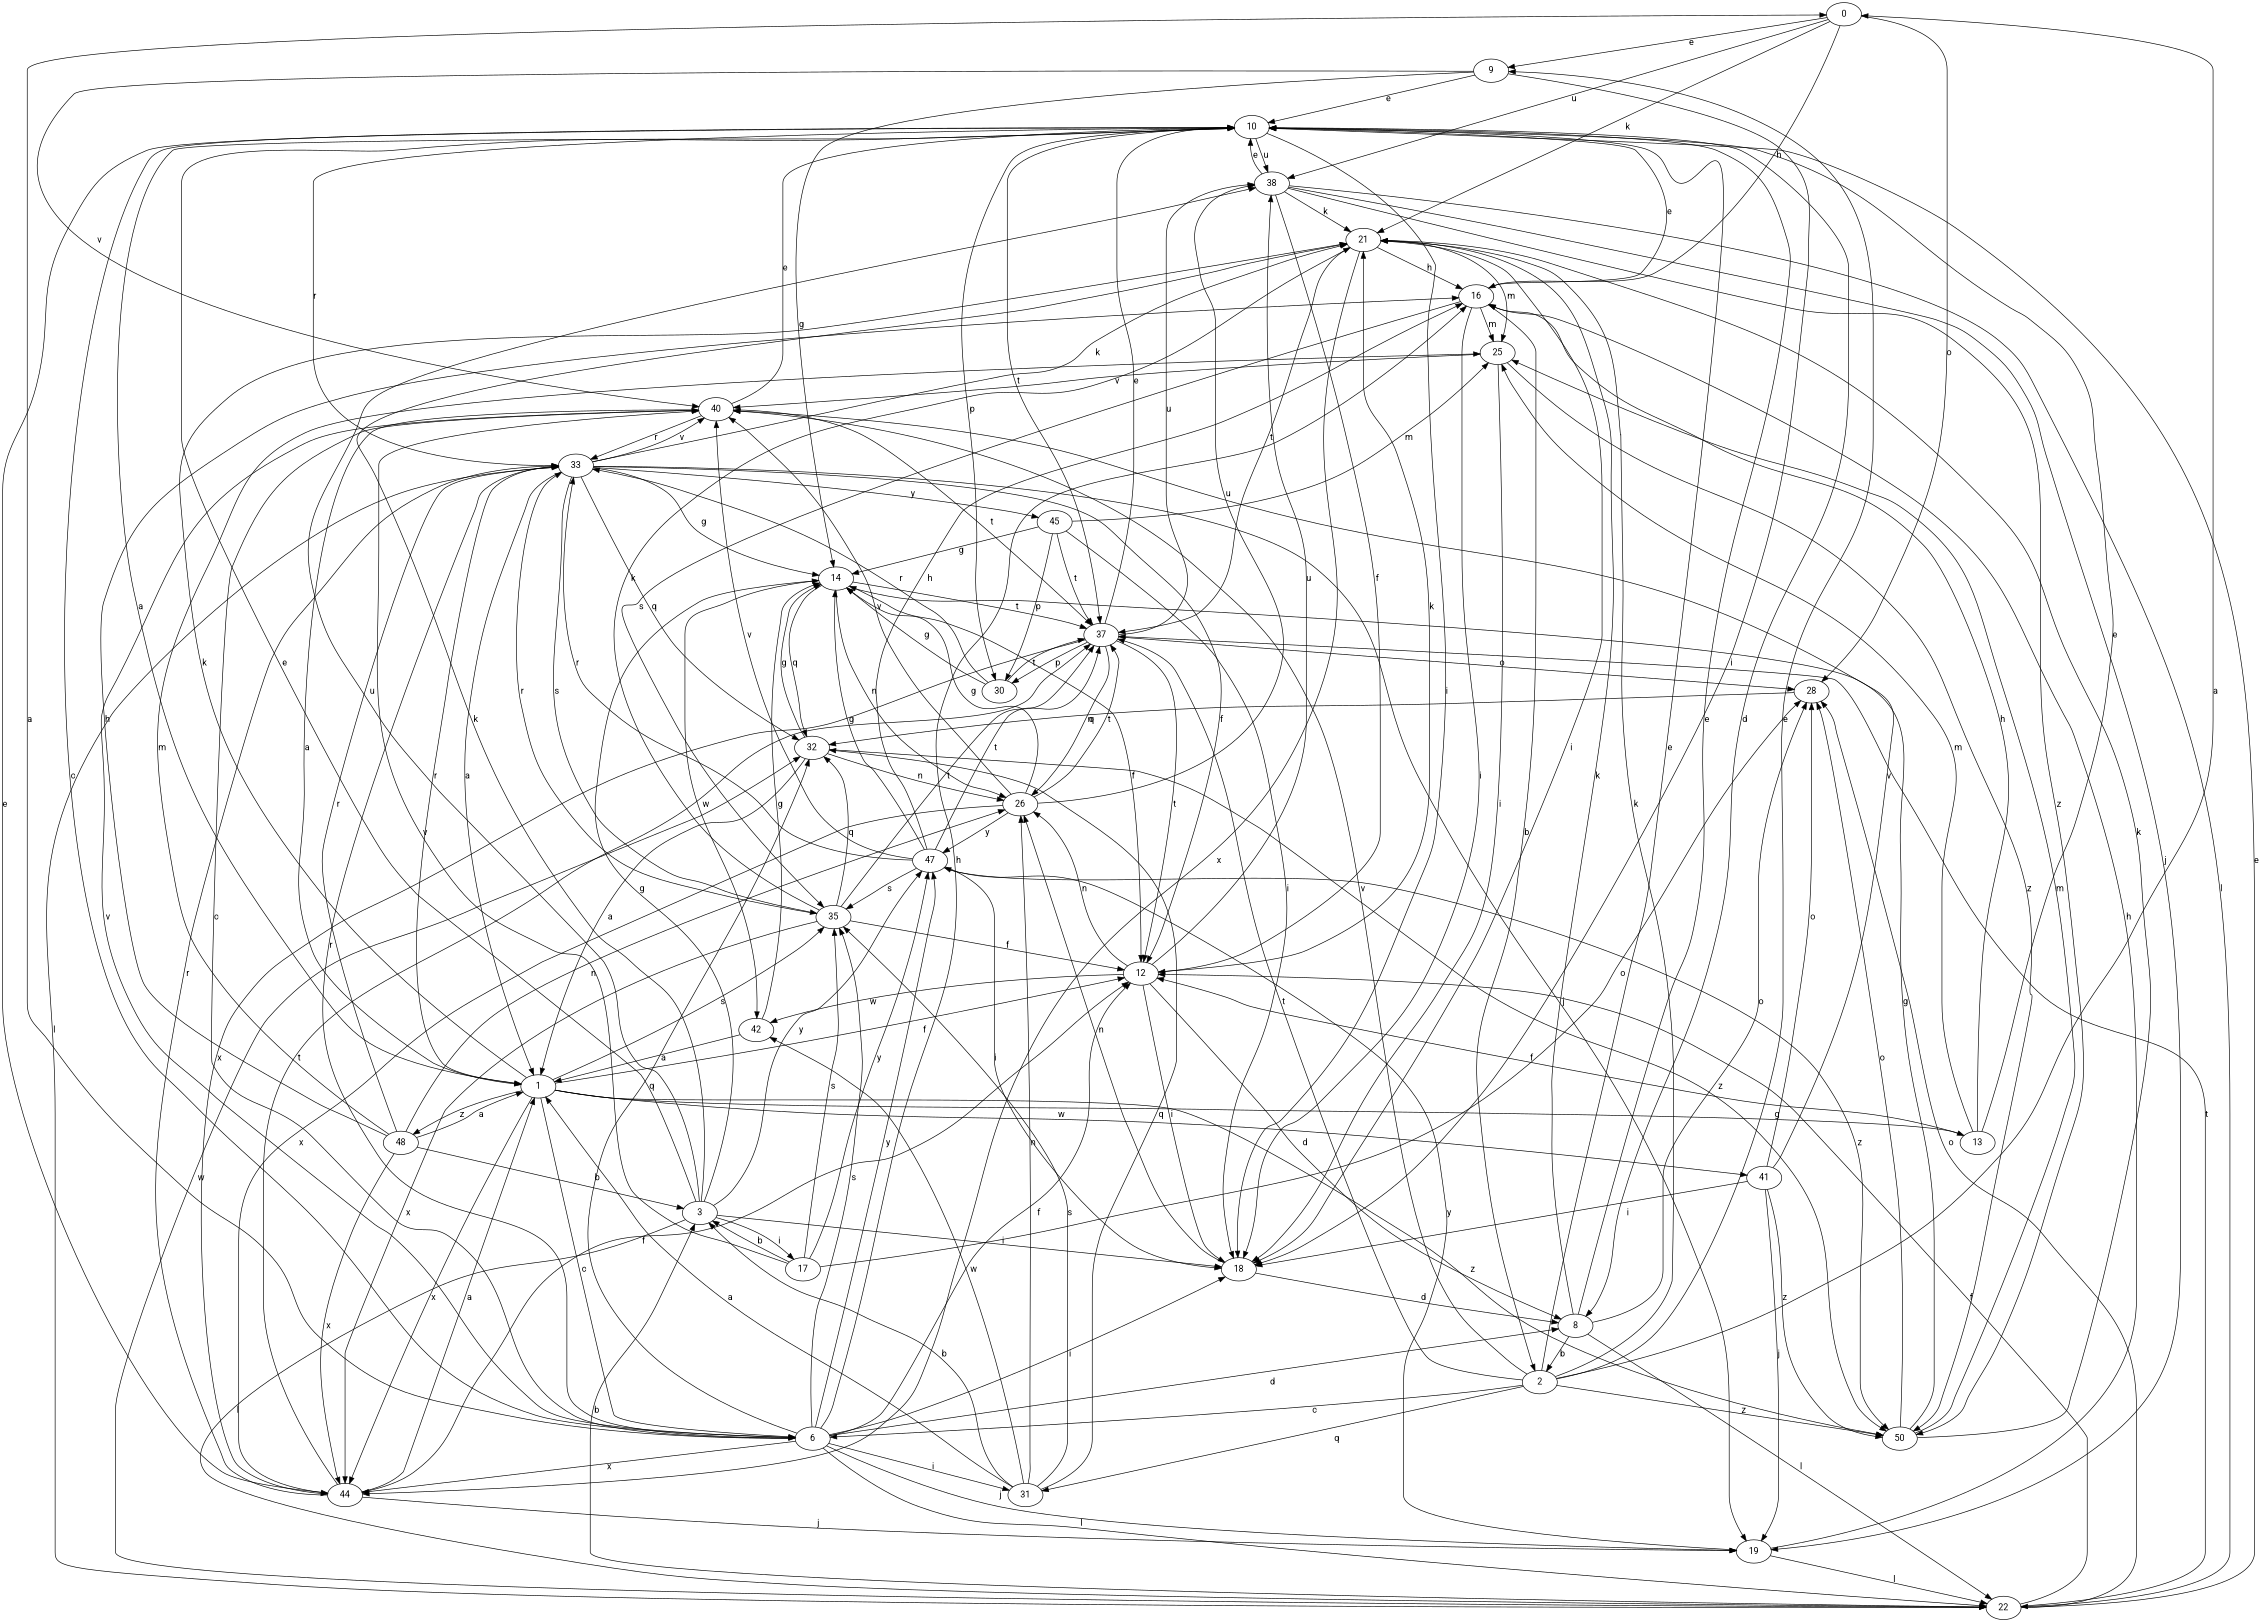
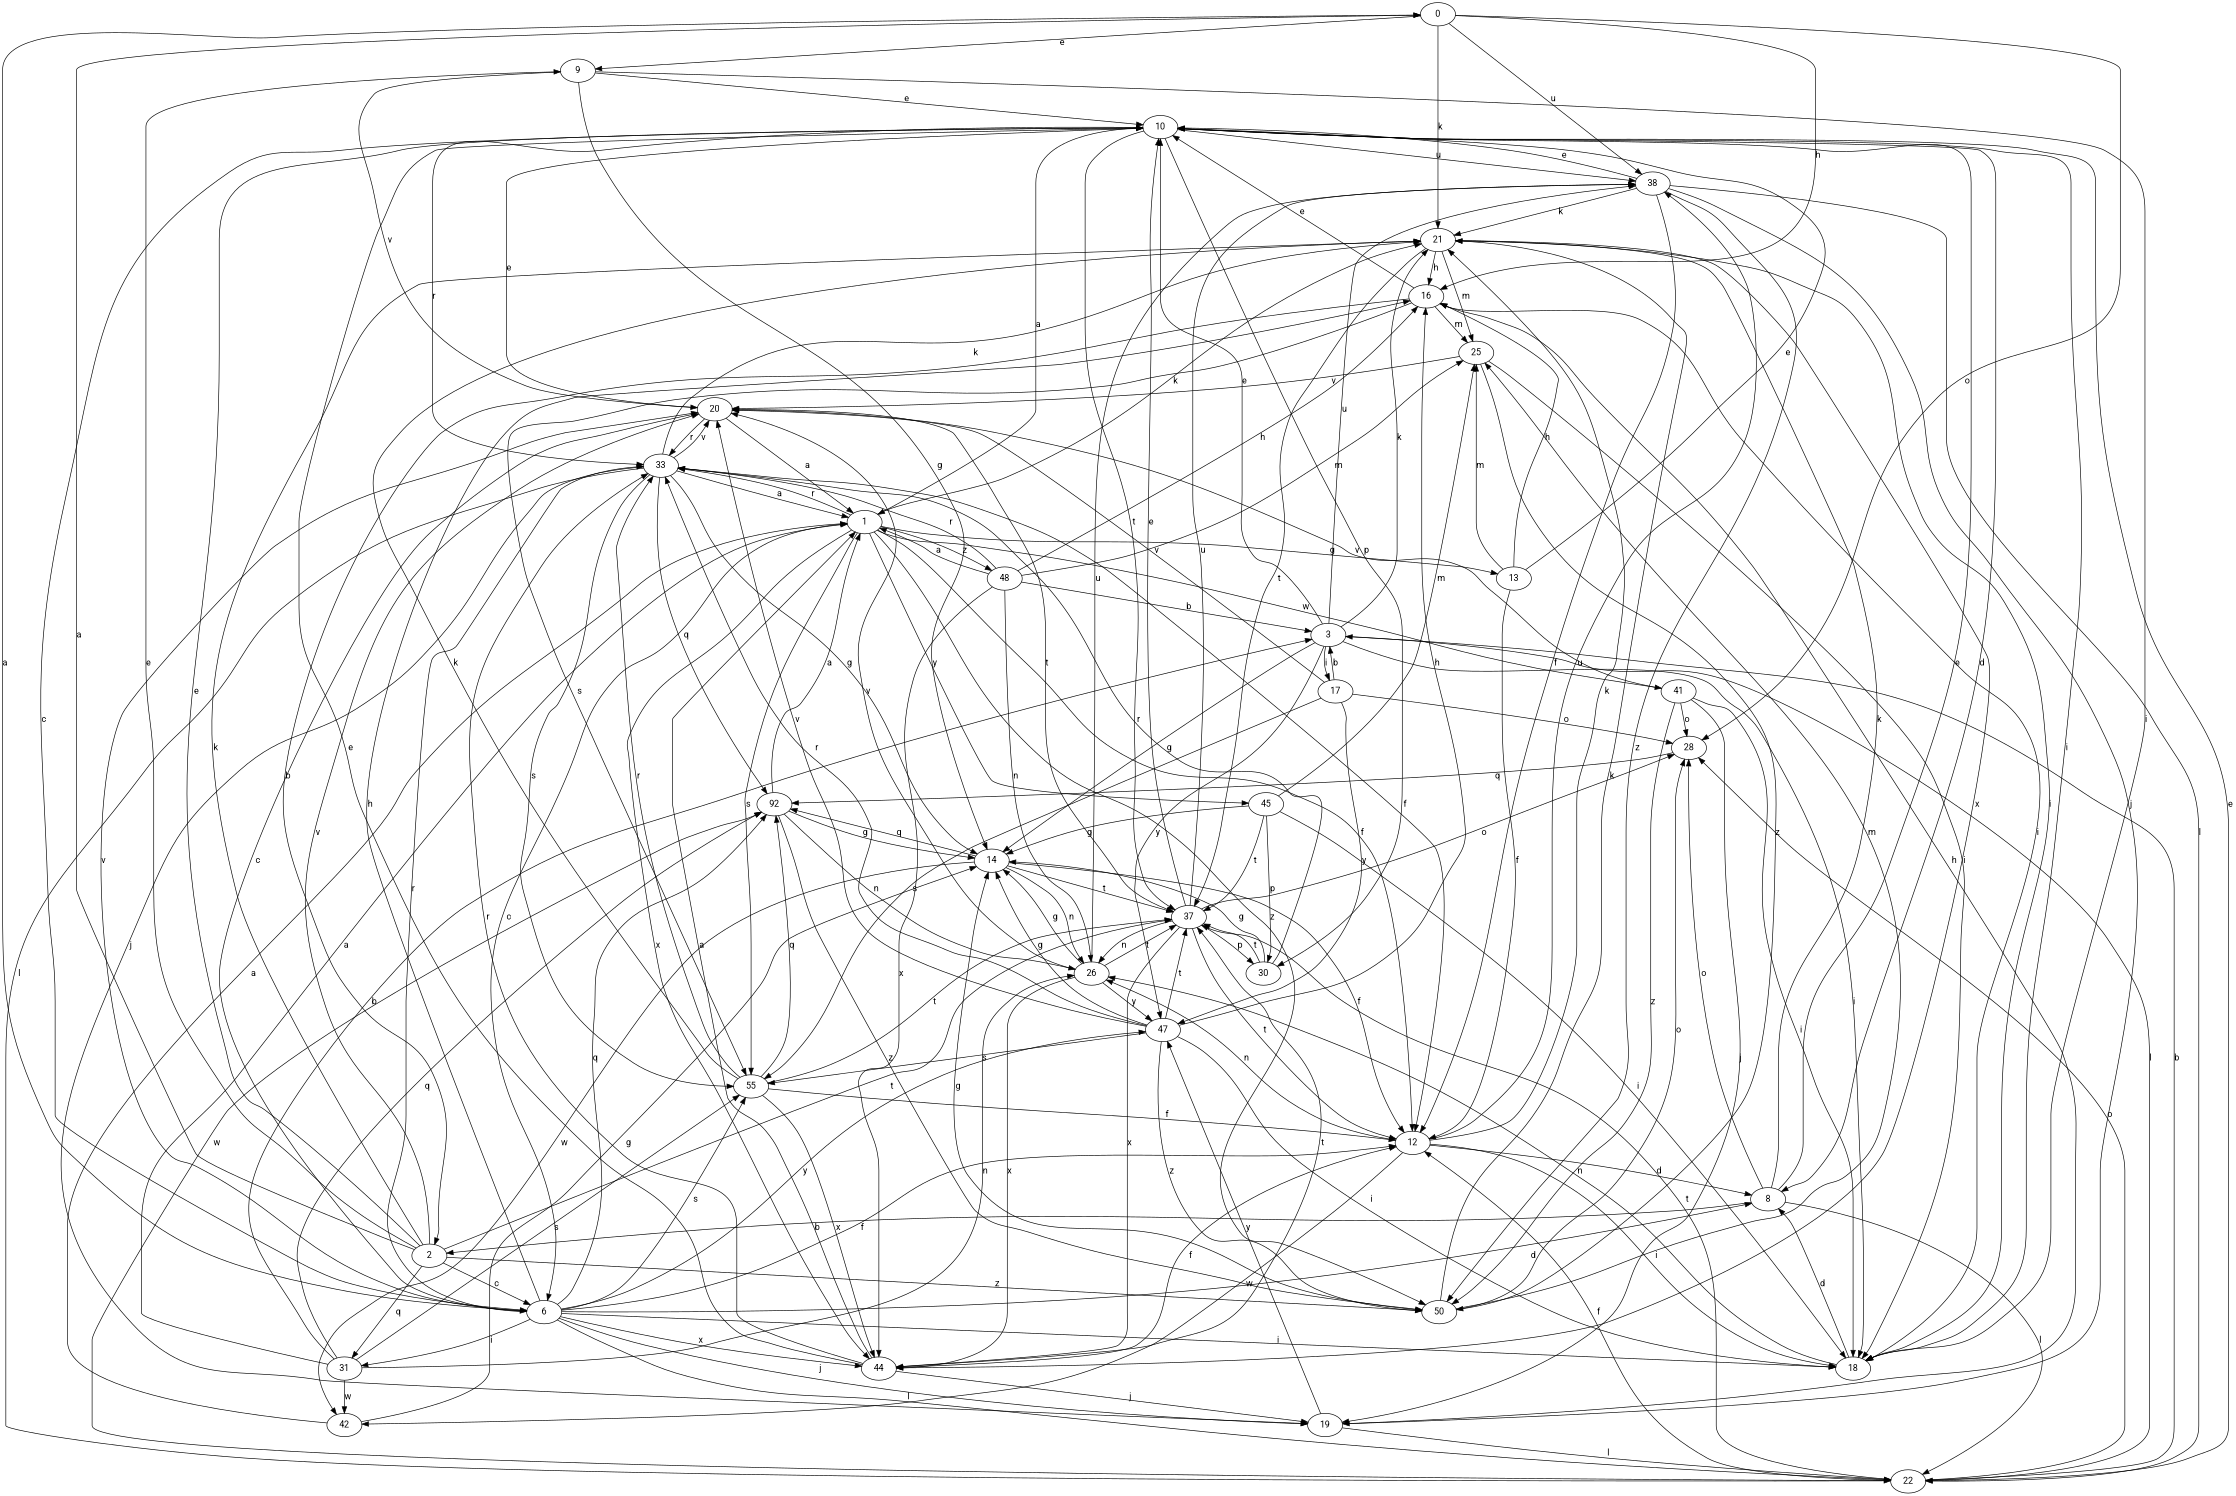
node "40": label "40" -> "20"
edge "33" -> "45": now "1" -> "45"
node "32": label "32" -> "92"
node "35": label "35" -> "55"
